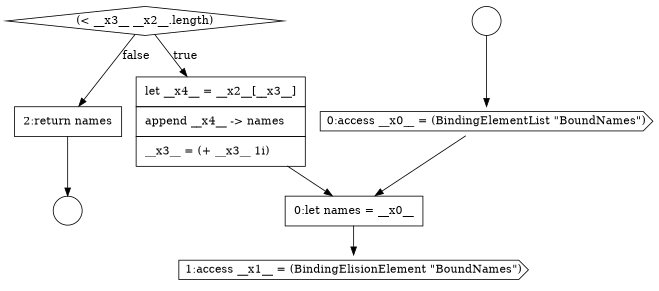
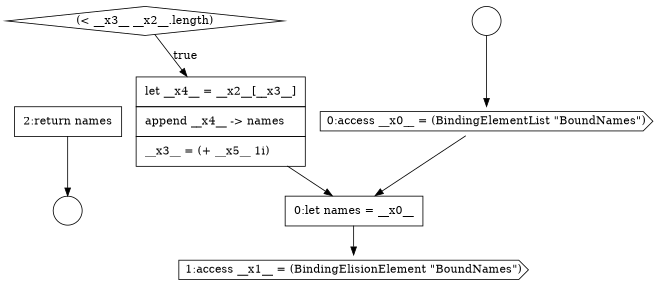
edge "(< __x3__ __x2__.length)" -> "2:return names": removed, label "false"
node "let __x4__ = __x2__[__x3__]": text "__x3__ = (+ __x3__ 1i)" -> "__x3__ = (+ __x5__ 1i)"
